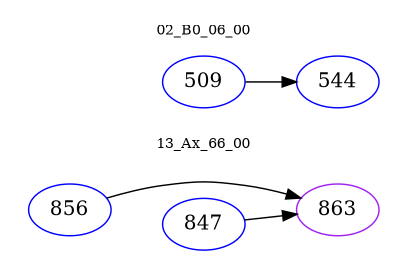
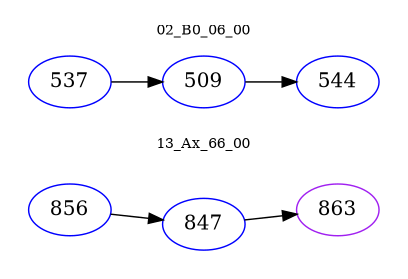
node "537": added
edge "856" -> "863": now "856" -> "847"
